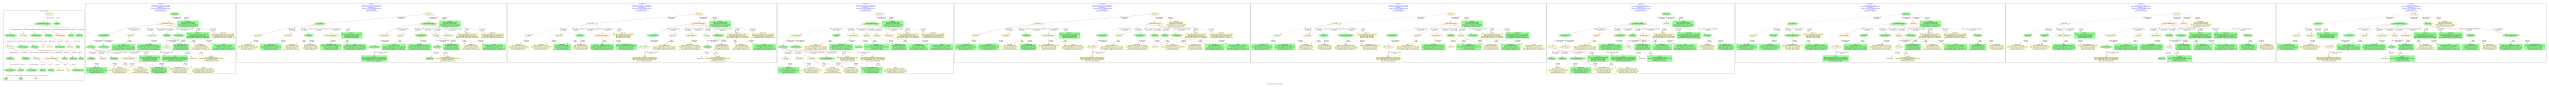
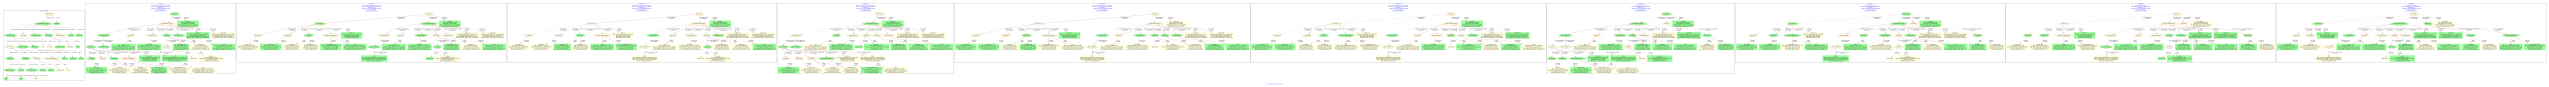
node "artist_appellation_uri": removed
